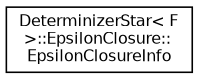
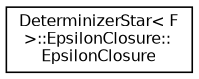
node "DeterminizerStar< F >::EpsilonClosure:: EpsilonClosureInfo": label "DeterminizerStar< F >::EpsilonClosure:: EpsilonClosureInfo" -> "DeterminizerStar< F >::EpsilonClosure:: EpsilonClosure"
